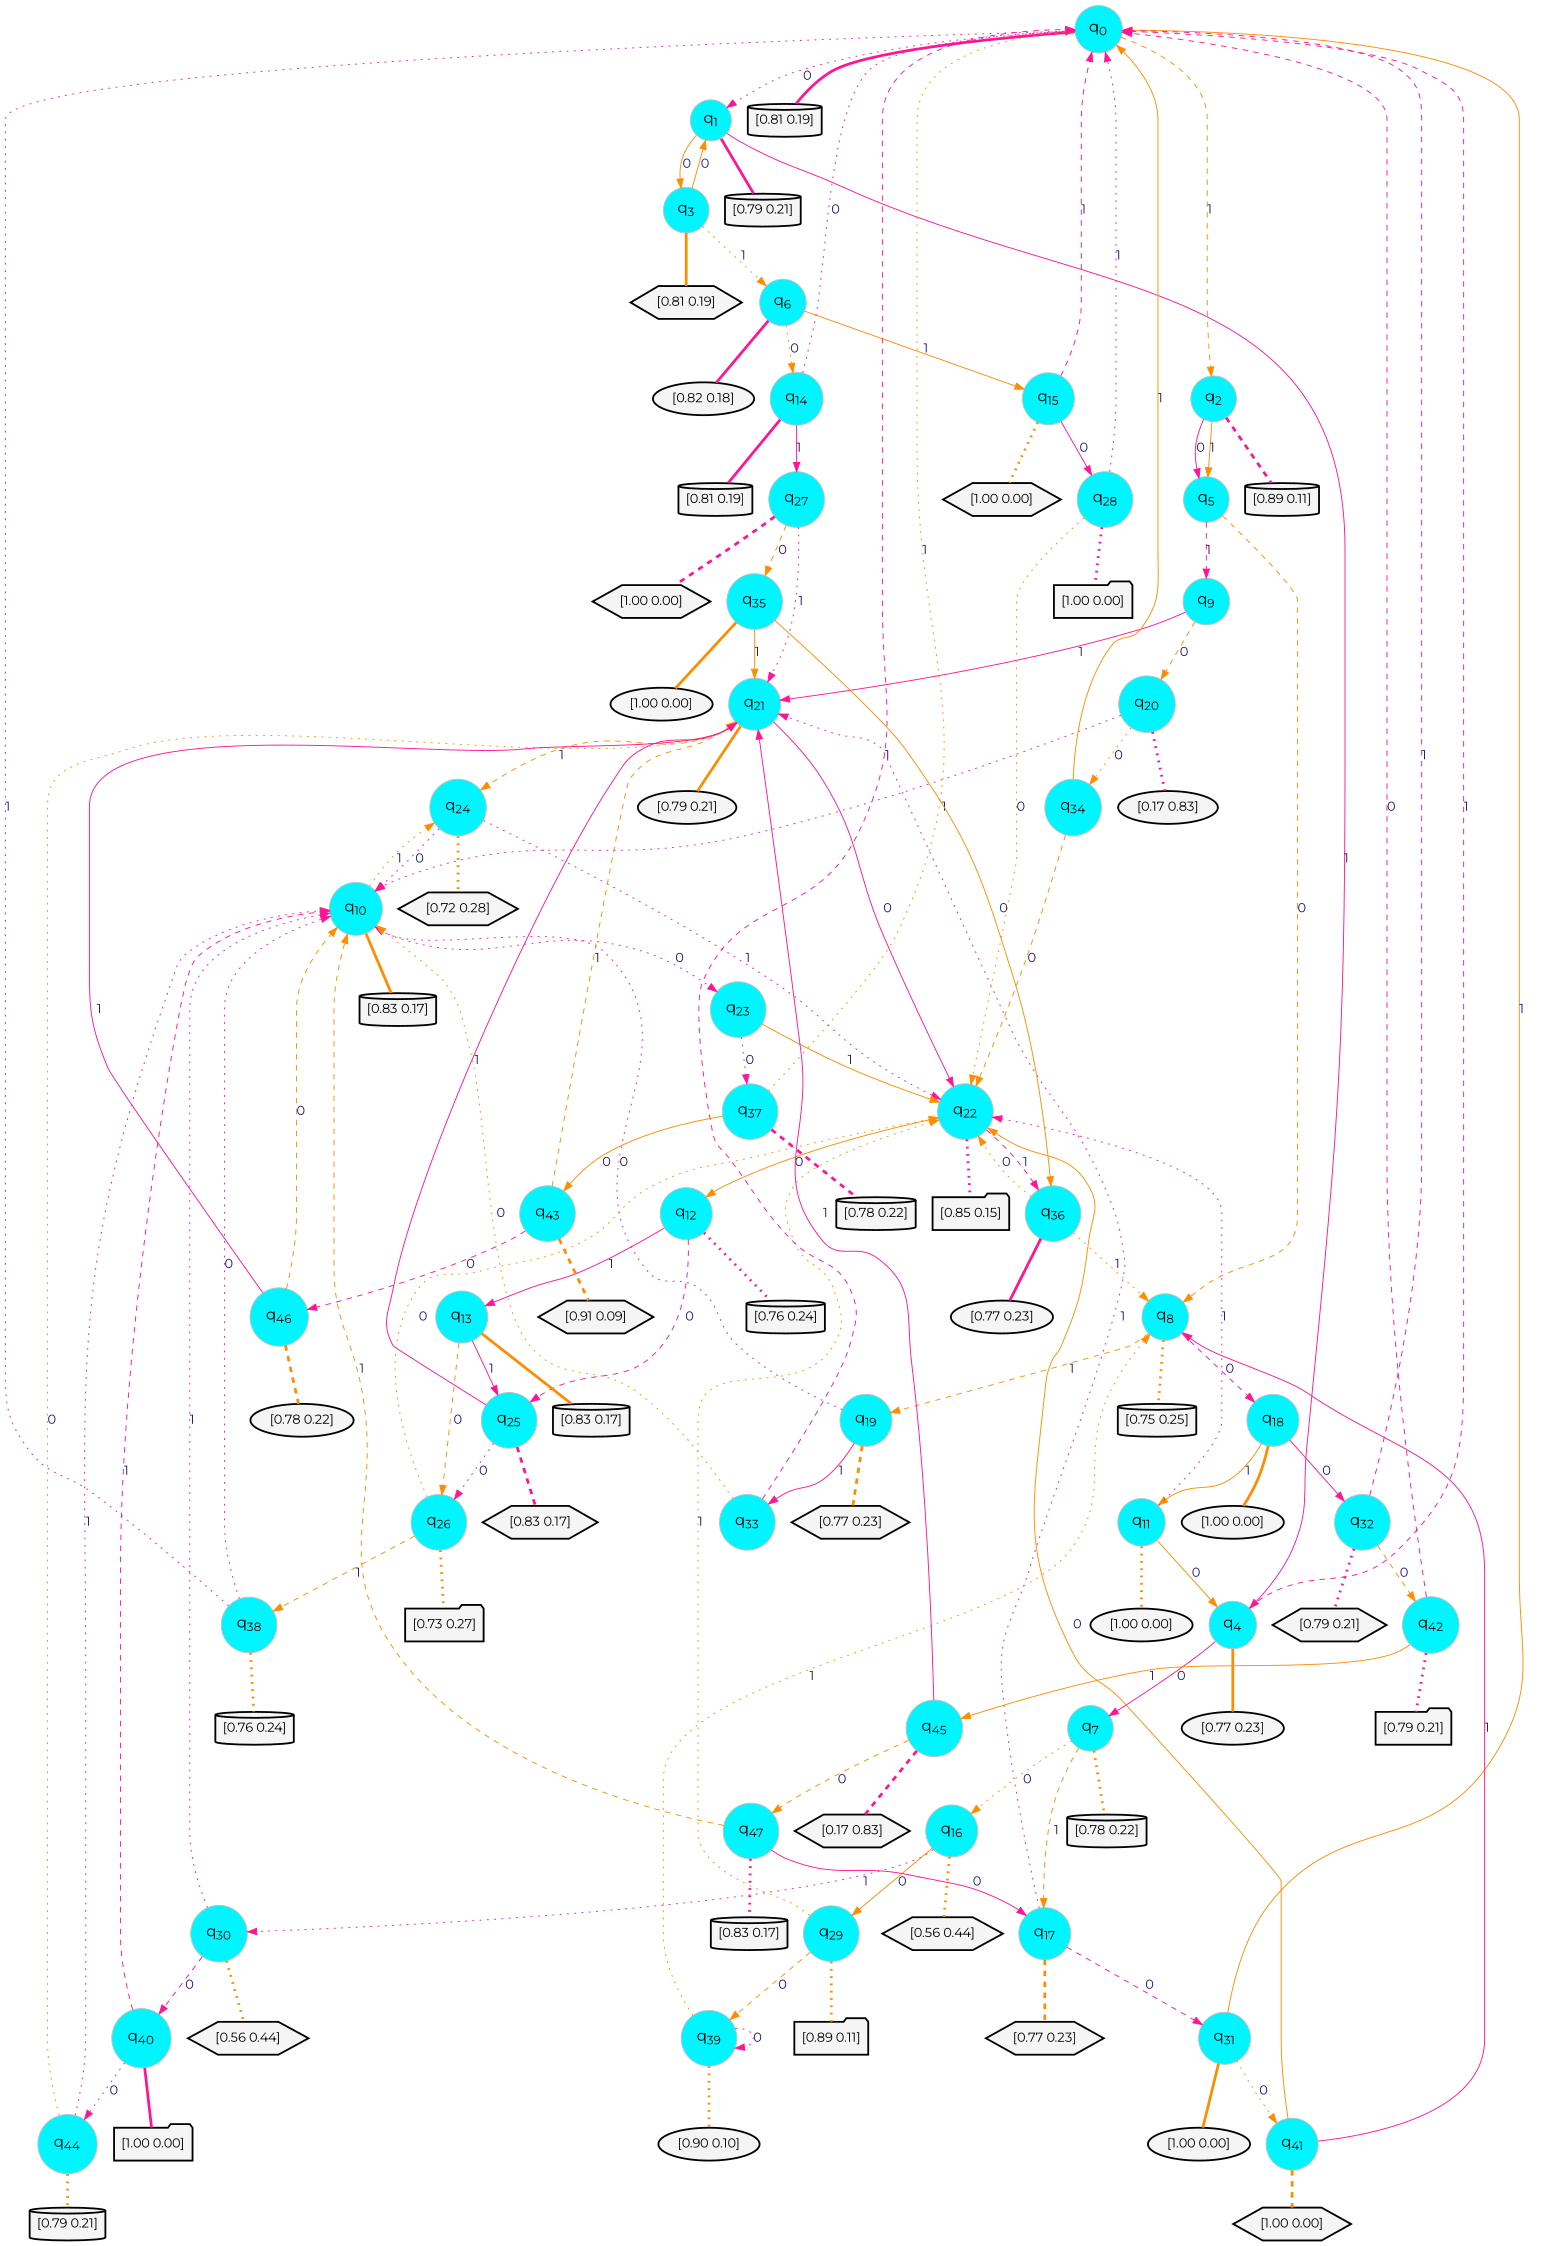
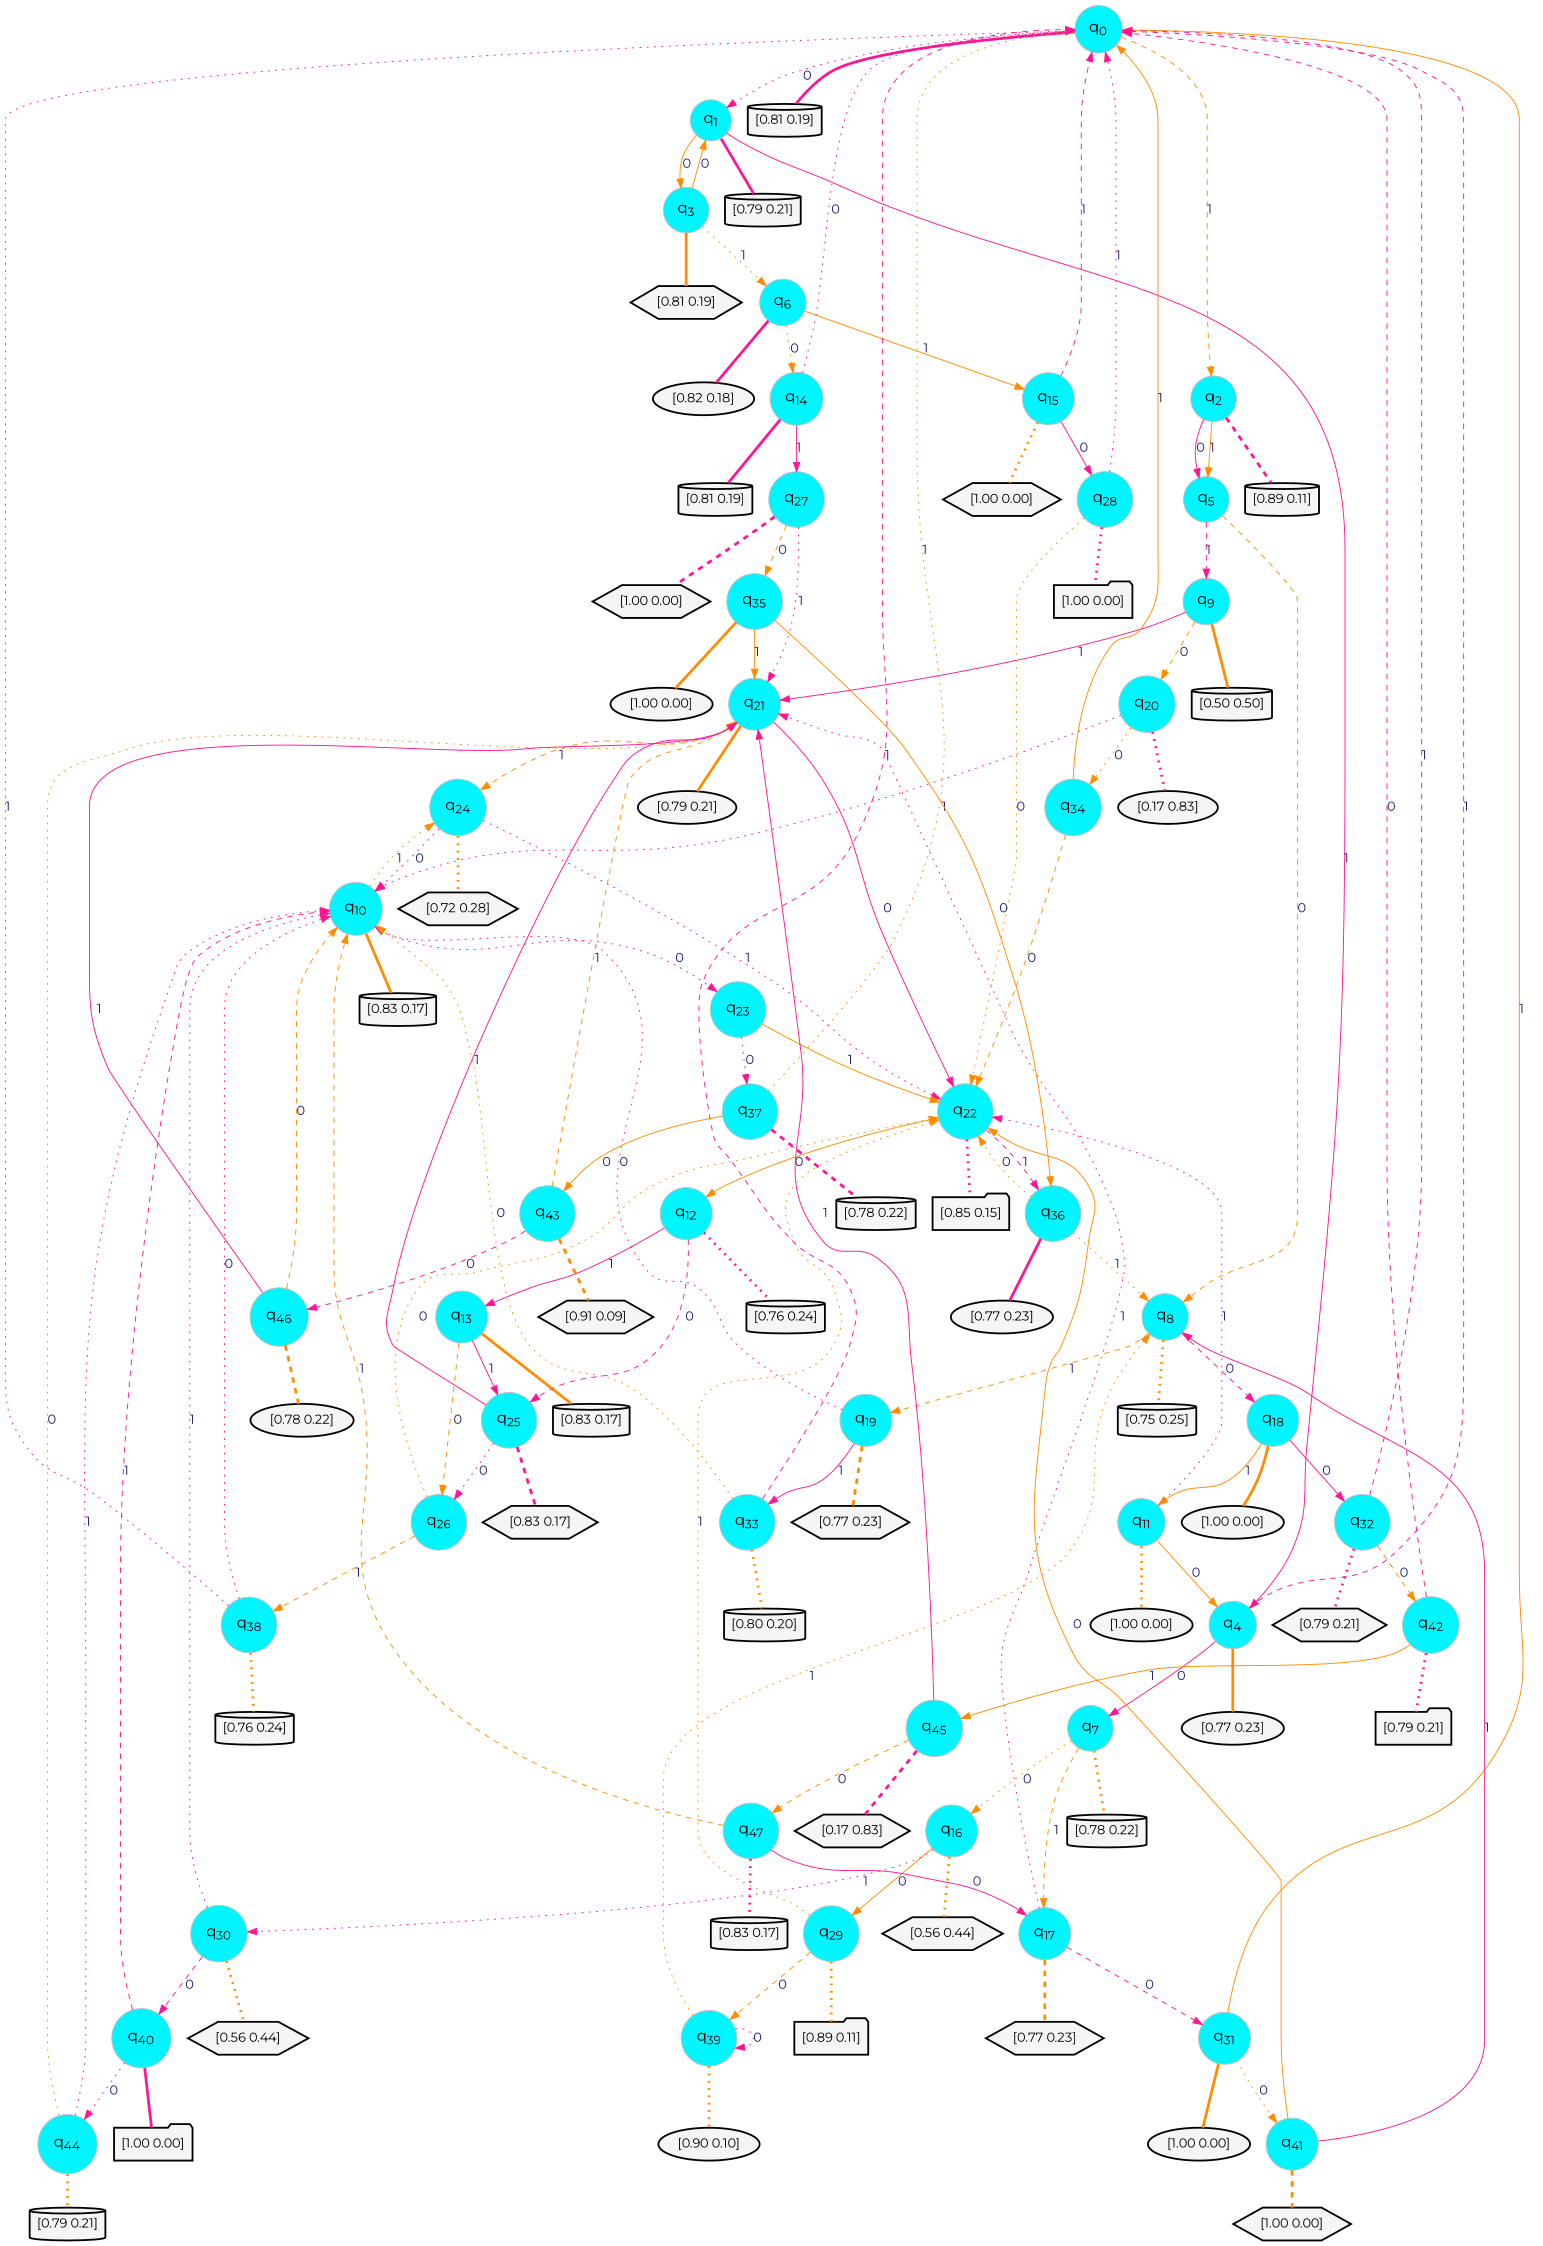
node "[0.50 0.50]": added
node "[0.73 0.27]": removed
node "[0.80 0.20]": added
